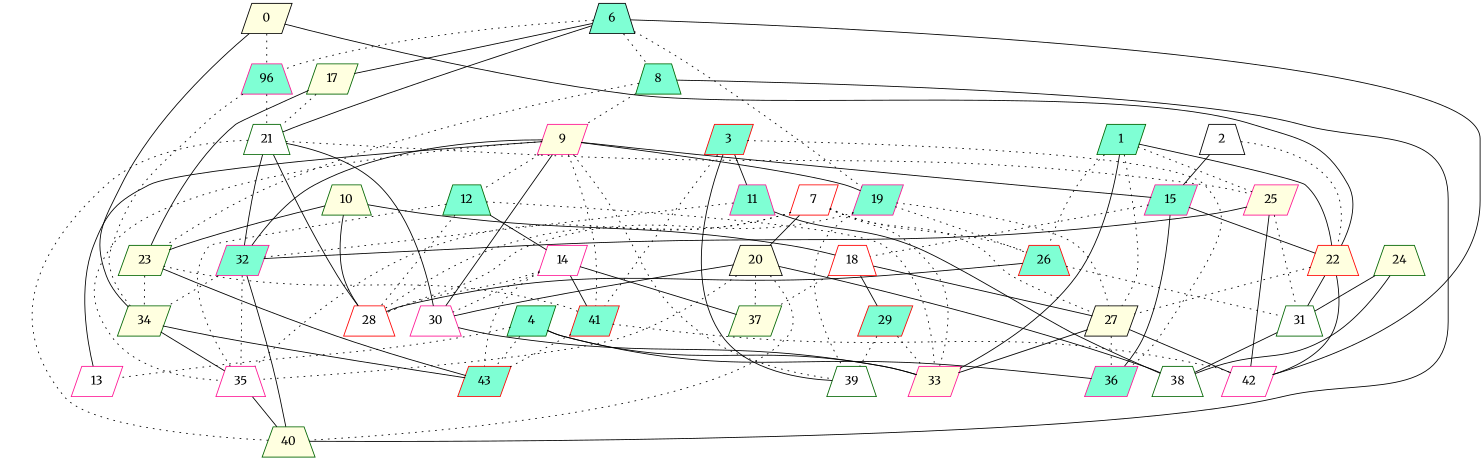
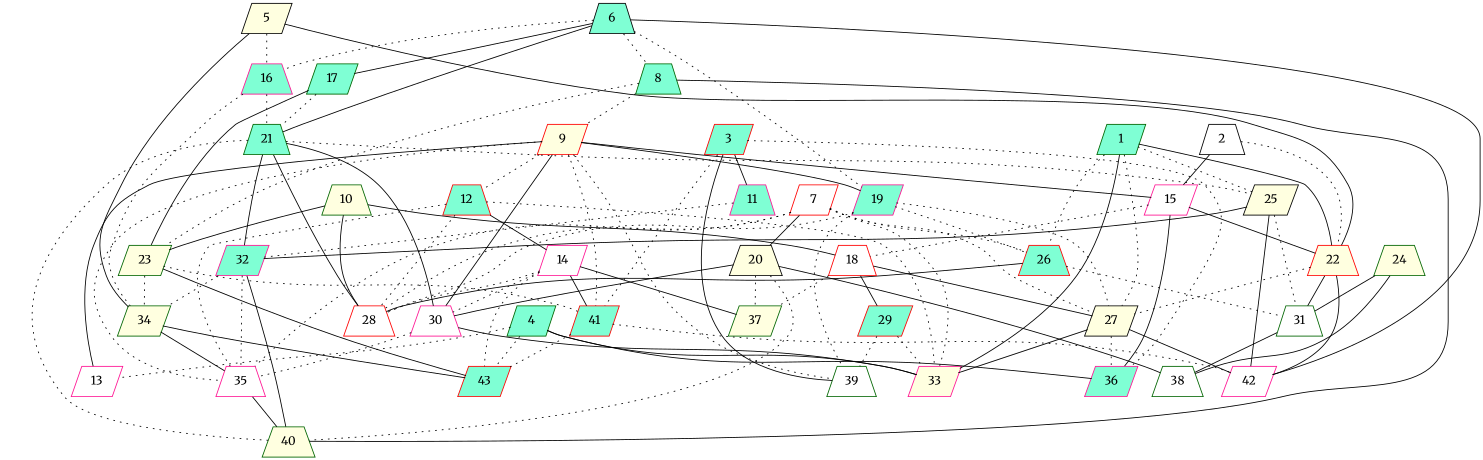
node "0": label "0" -> "5"
node "96": label "96" -> "16"
node "17": fillcolor lightyellow -> aquamarine
node "21": fillcolor white -> aquamarine
node "9": color deeppink -> red
edge "9" -- "32": removed
node "12": color darkgreen -> red
node "15": fillcolor aquamarine -> white
node "25": color deeppink -> black
edge "11" -- "38": removed
edge "20" -- "35": now "30" -- "35"
